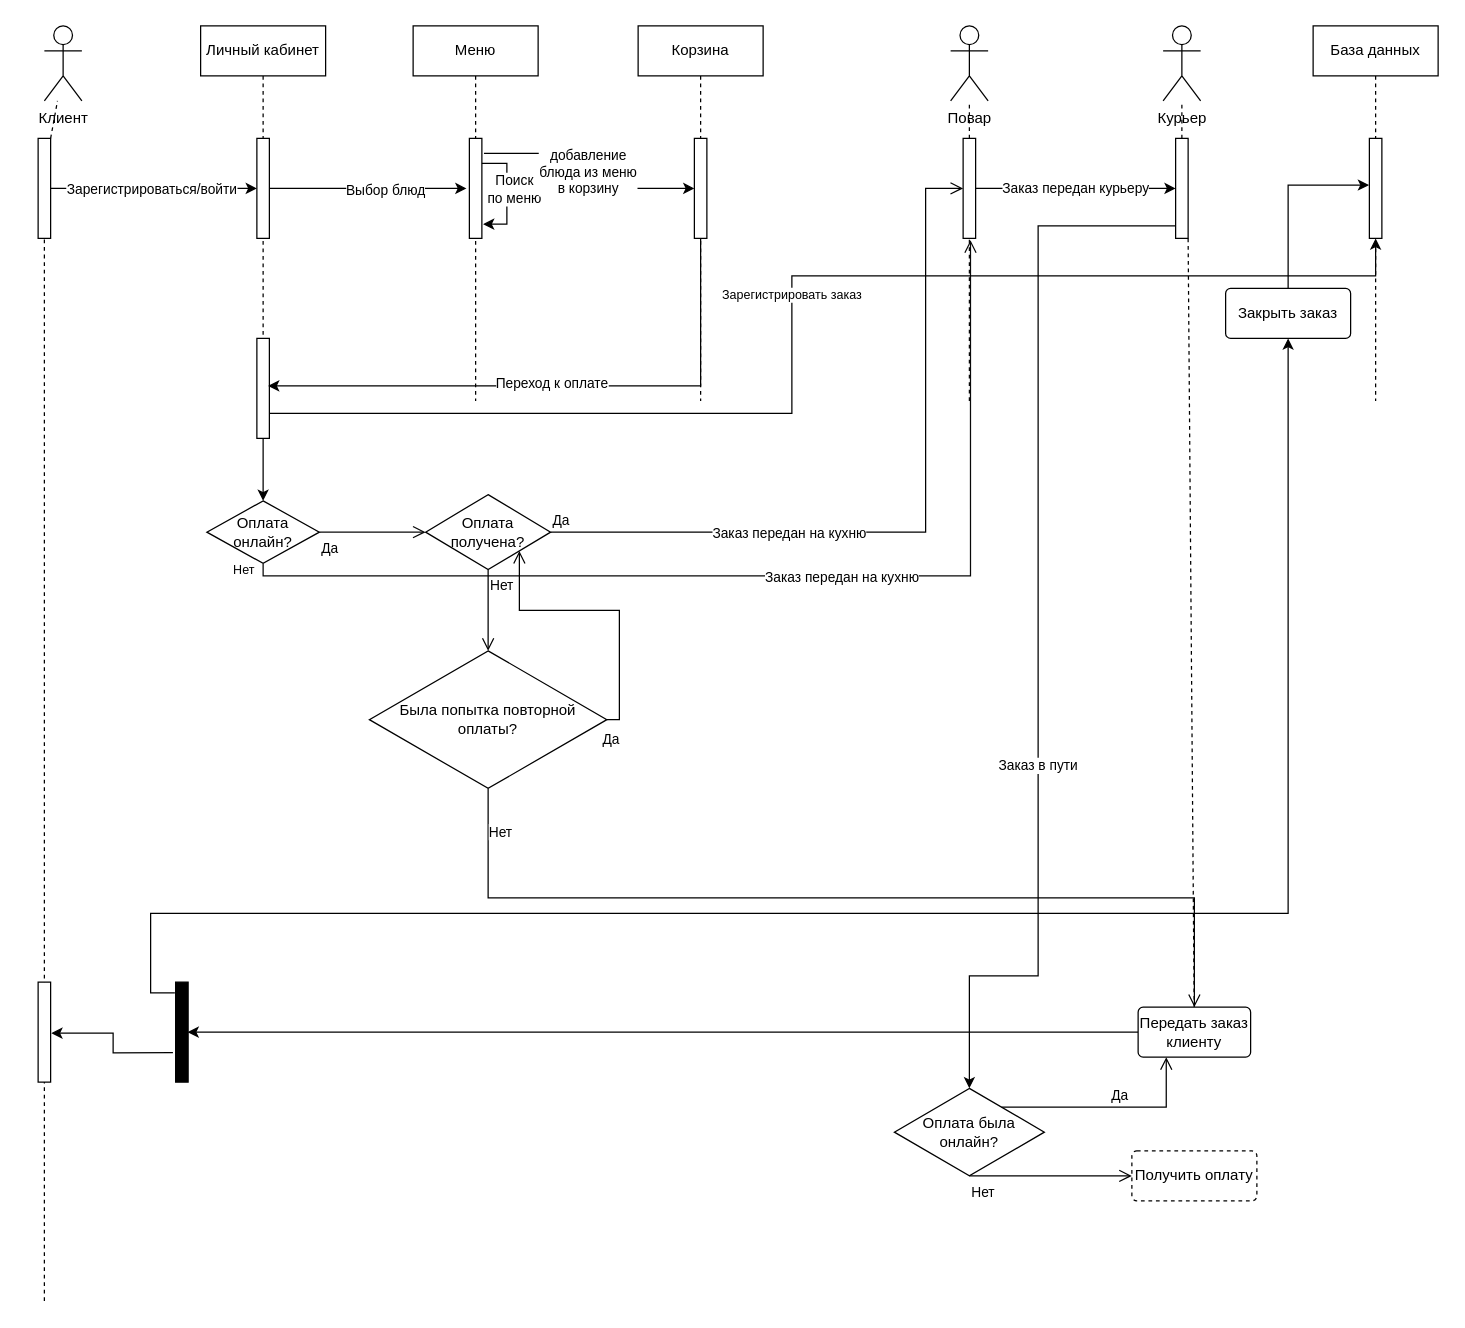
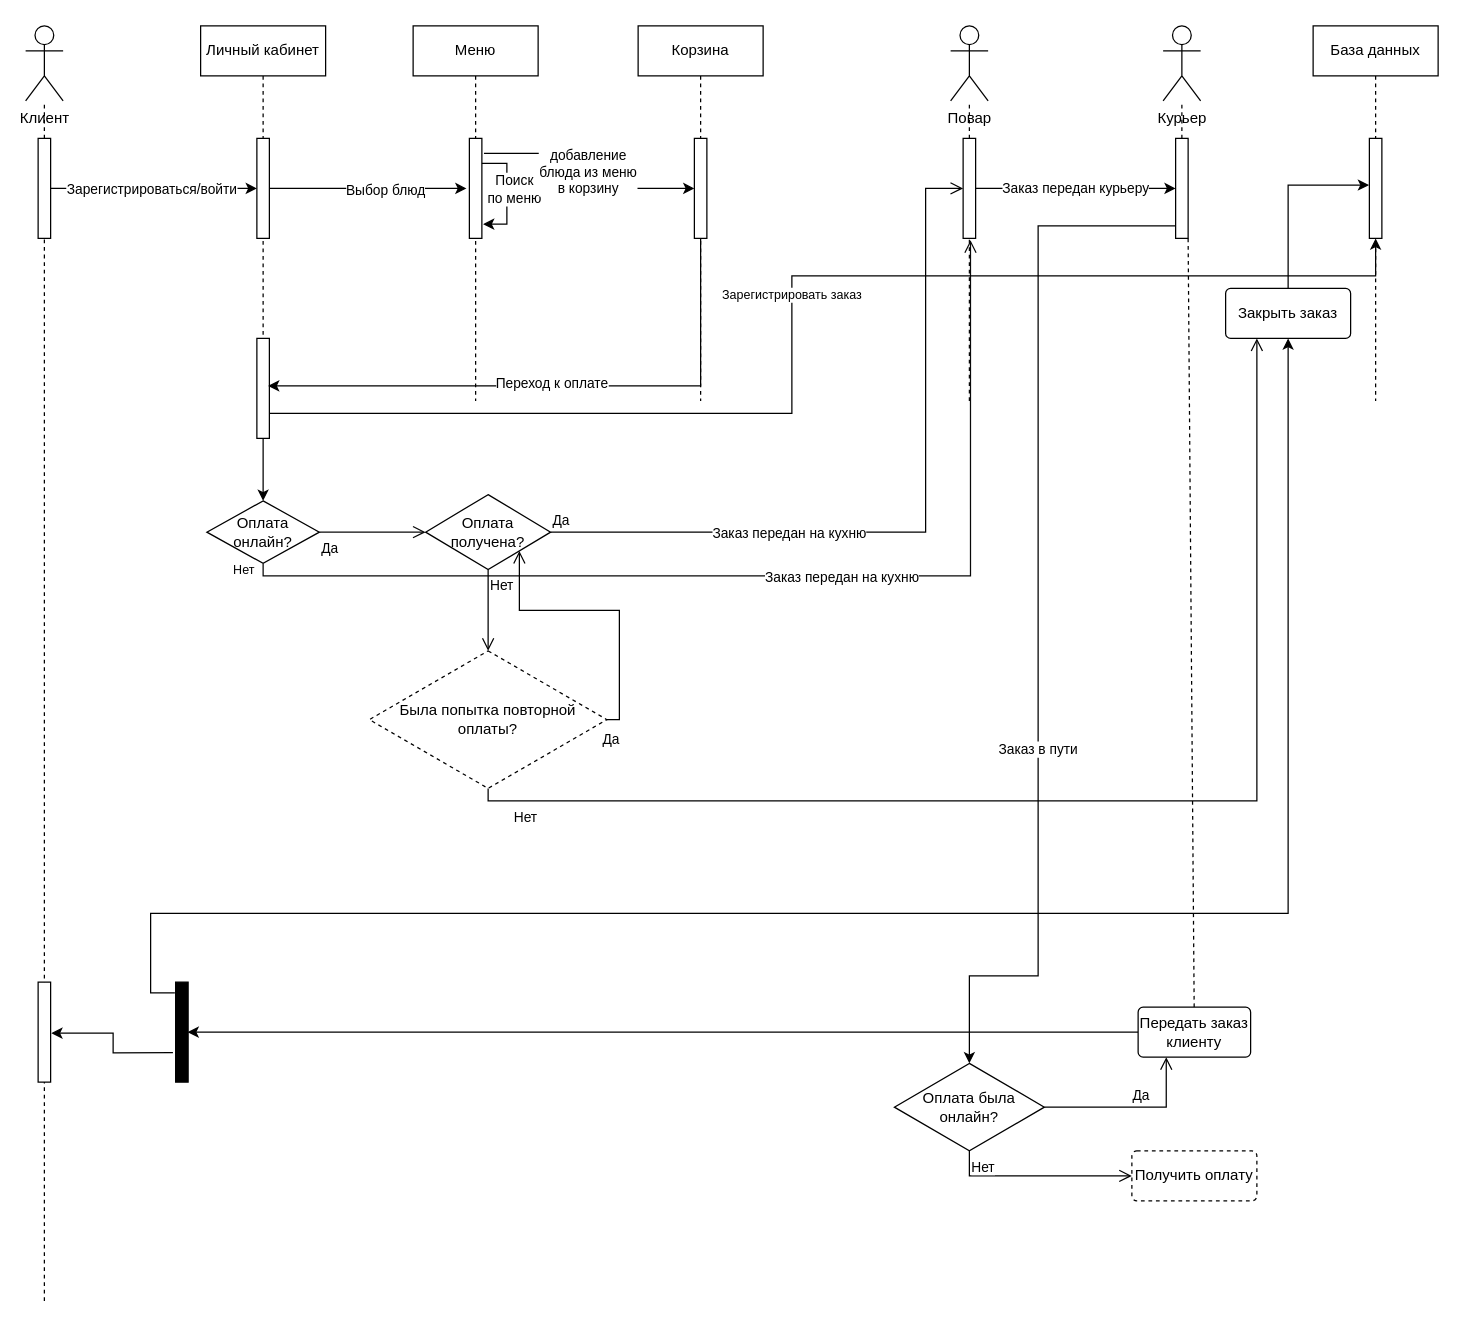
node "Клиент": moved (63, 63) -> (44, 63)
node "Была попытка повторной оплаты?": style solid -> dashed
edge "Была попытка повторной оплаты?" -> "Передать заказ клиенту": now "Была попытка повторной оплаты?" -> "Закрыть заказ"
node "Оплата была онлайн?": moved (969, 1132) -> (969, 1107)
